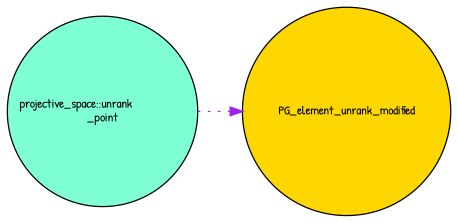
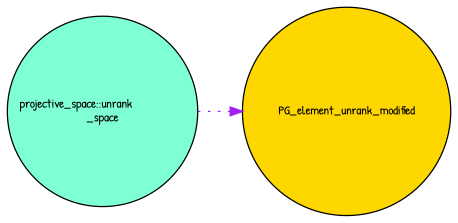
node "projective_space::unrank _point": label "projective_space::unrank _point" -> "projective_space::unrank _space"
